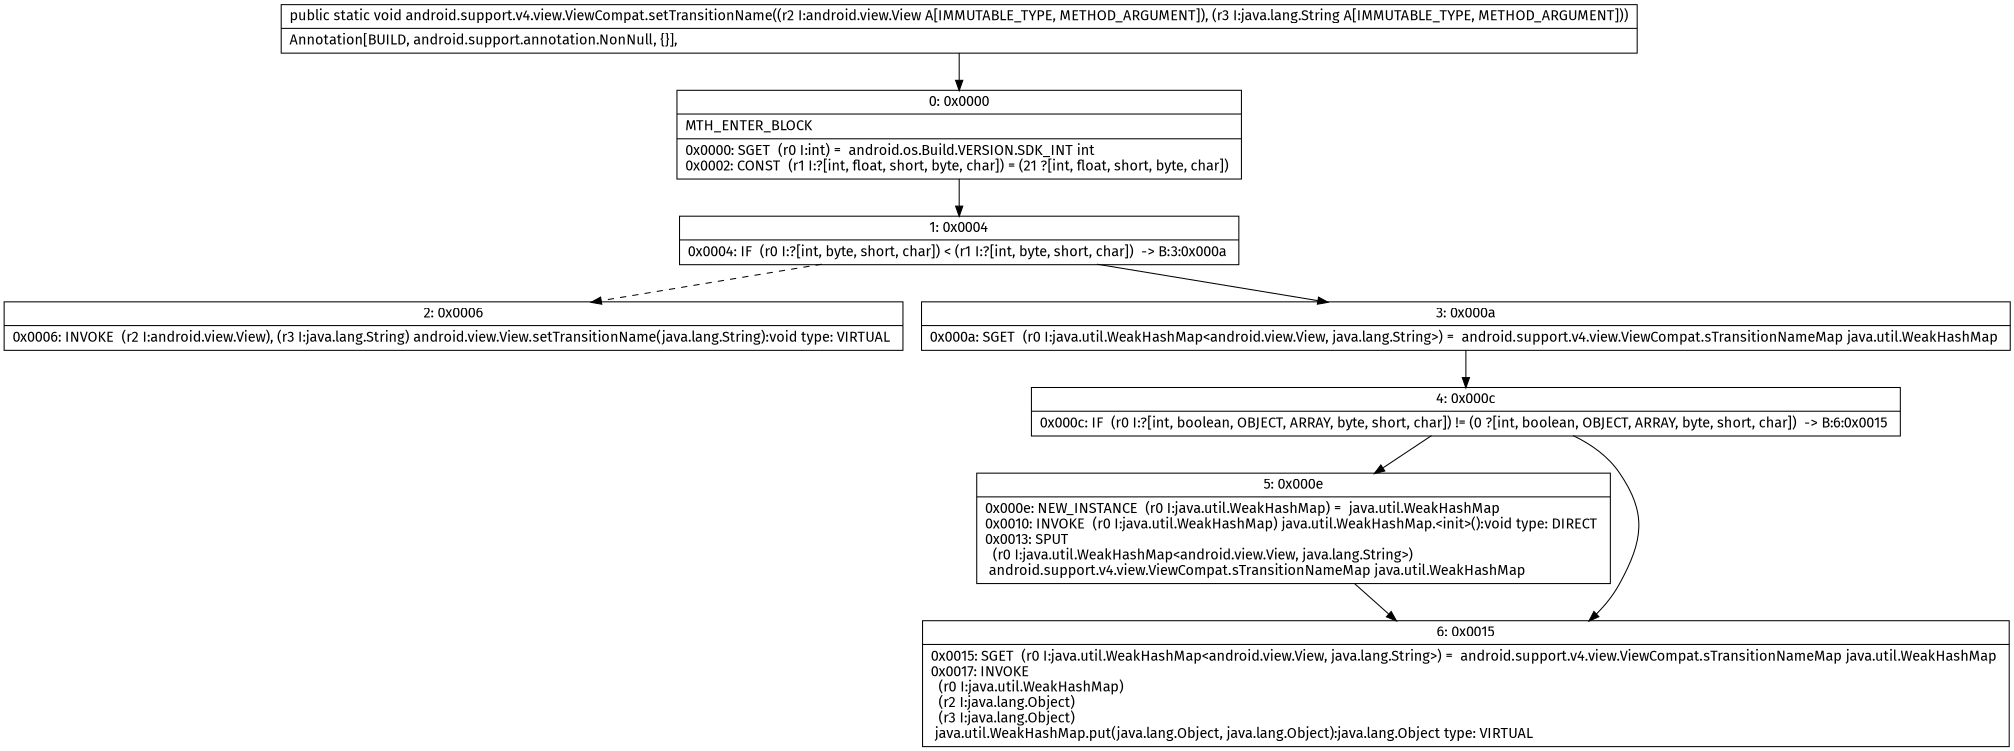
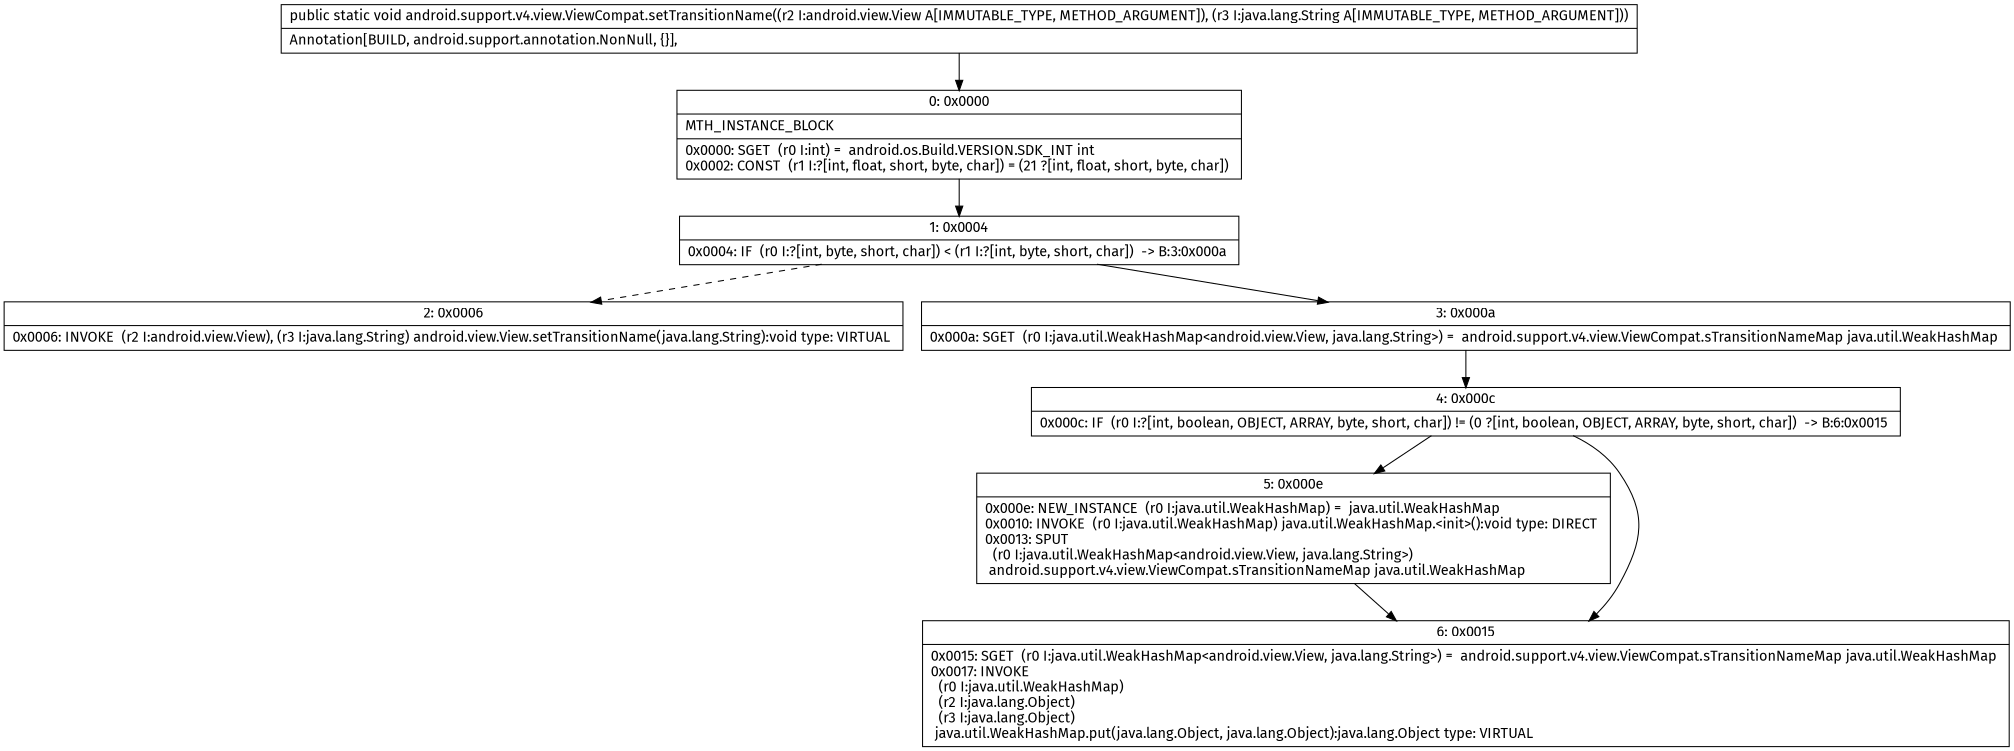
node "0: 0x0000": text "MTH_ENTER_BLOCK" -> "MTH_INSTANCE_BLOCK"
